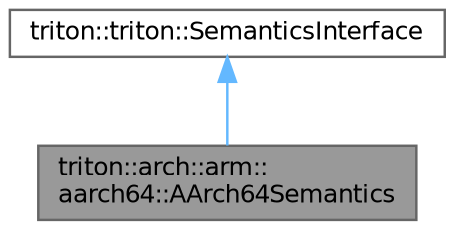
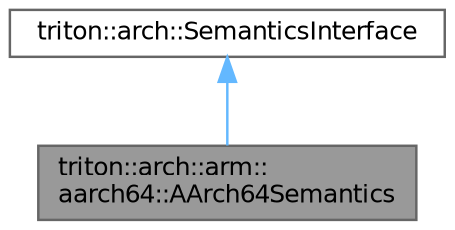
node "triton::triton::SemanticsInterface": label "triton::triton::SemanticsInterface" -> "triton::arch::SemanticsInterface"
